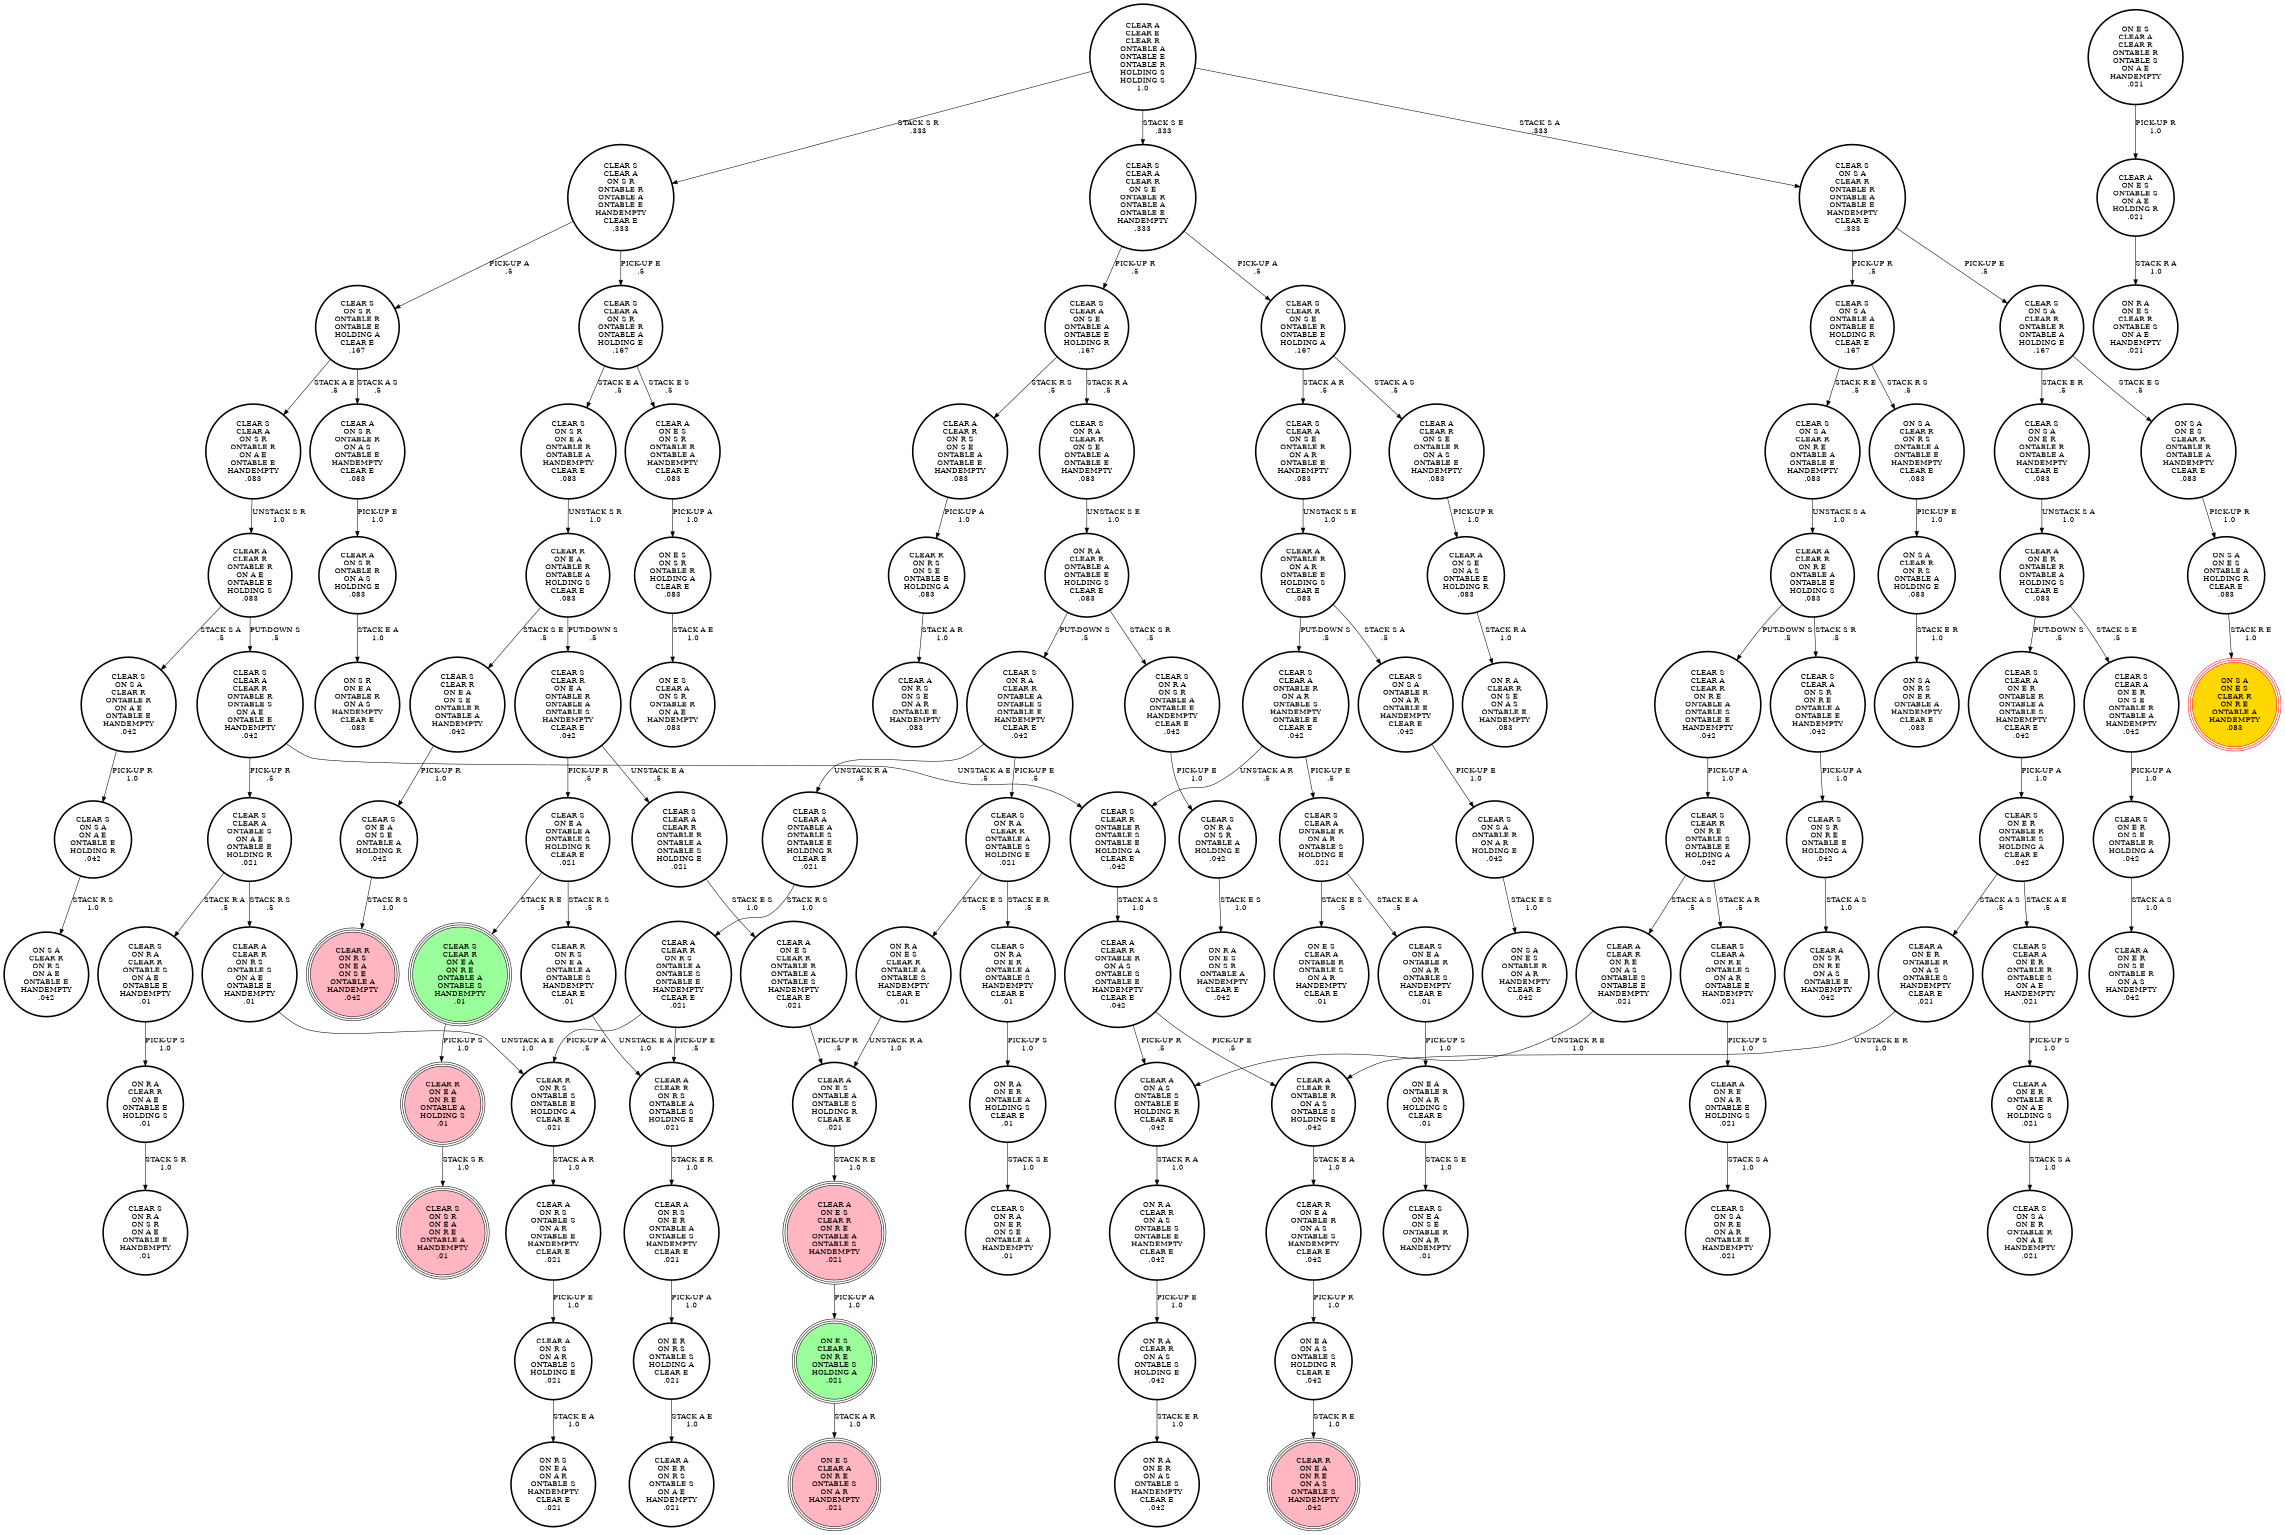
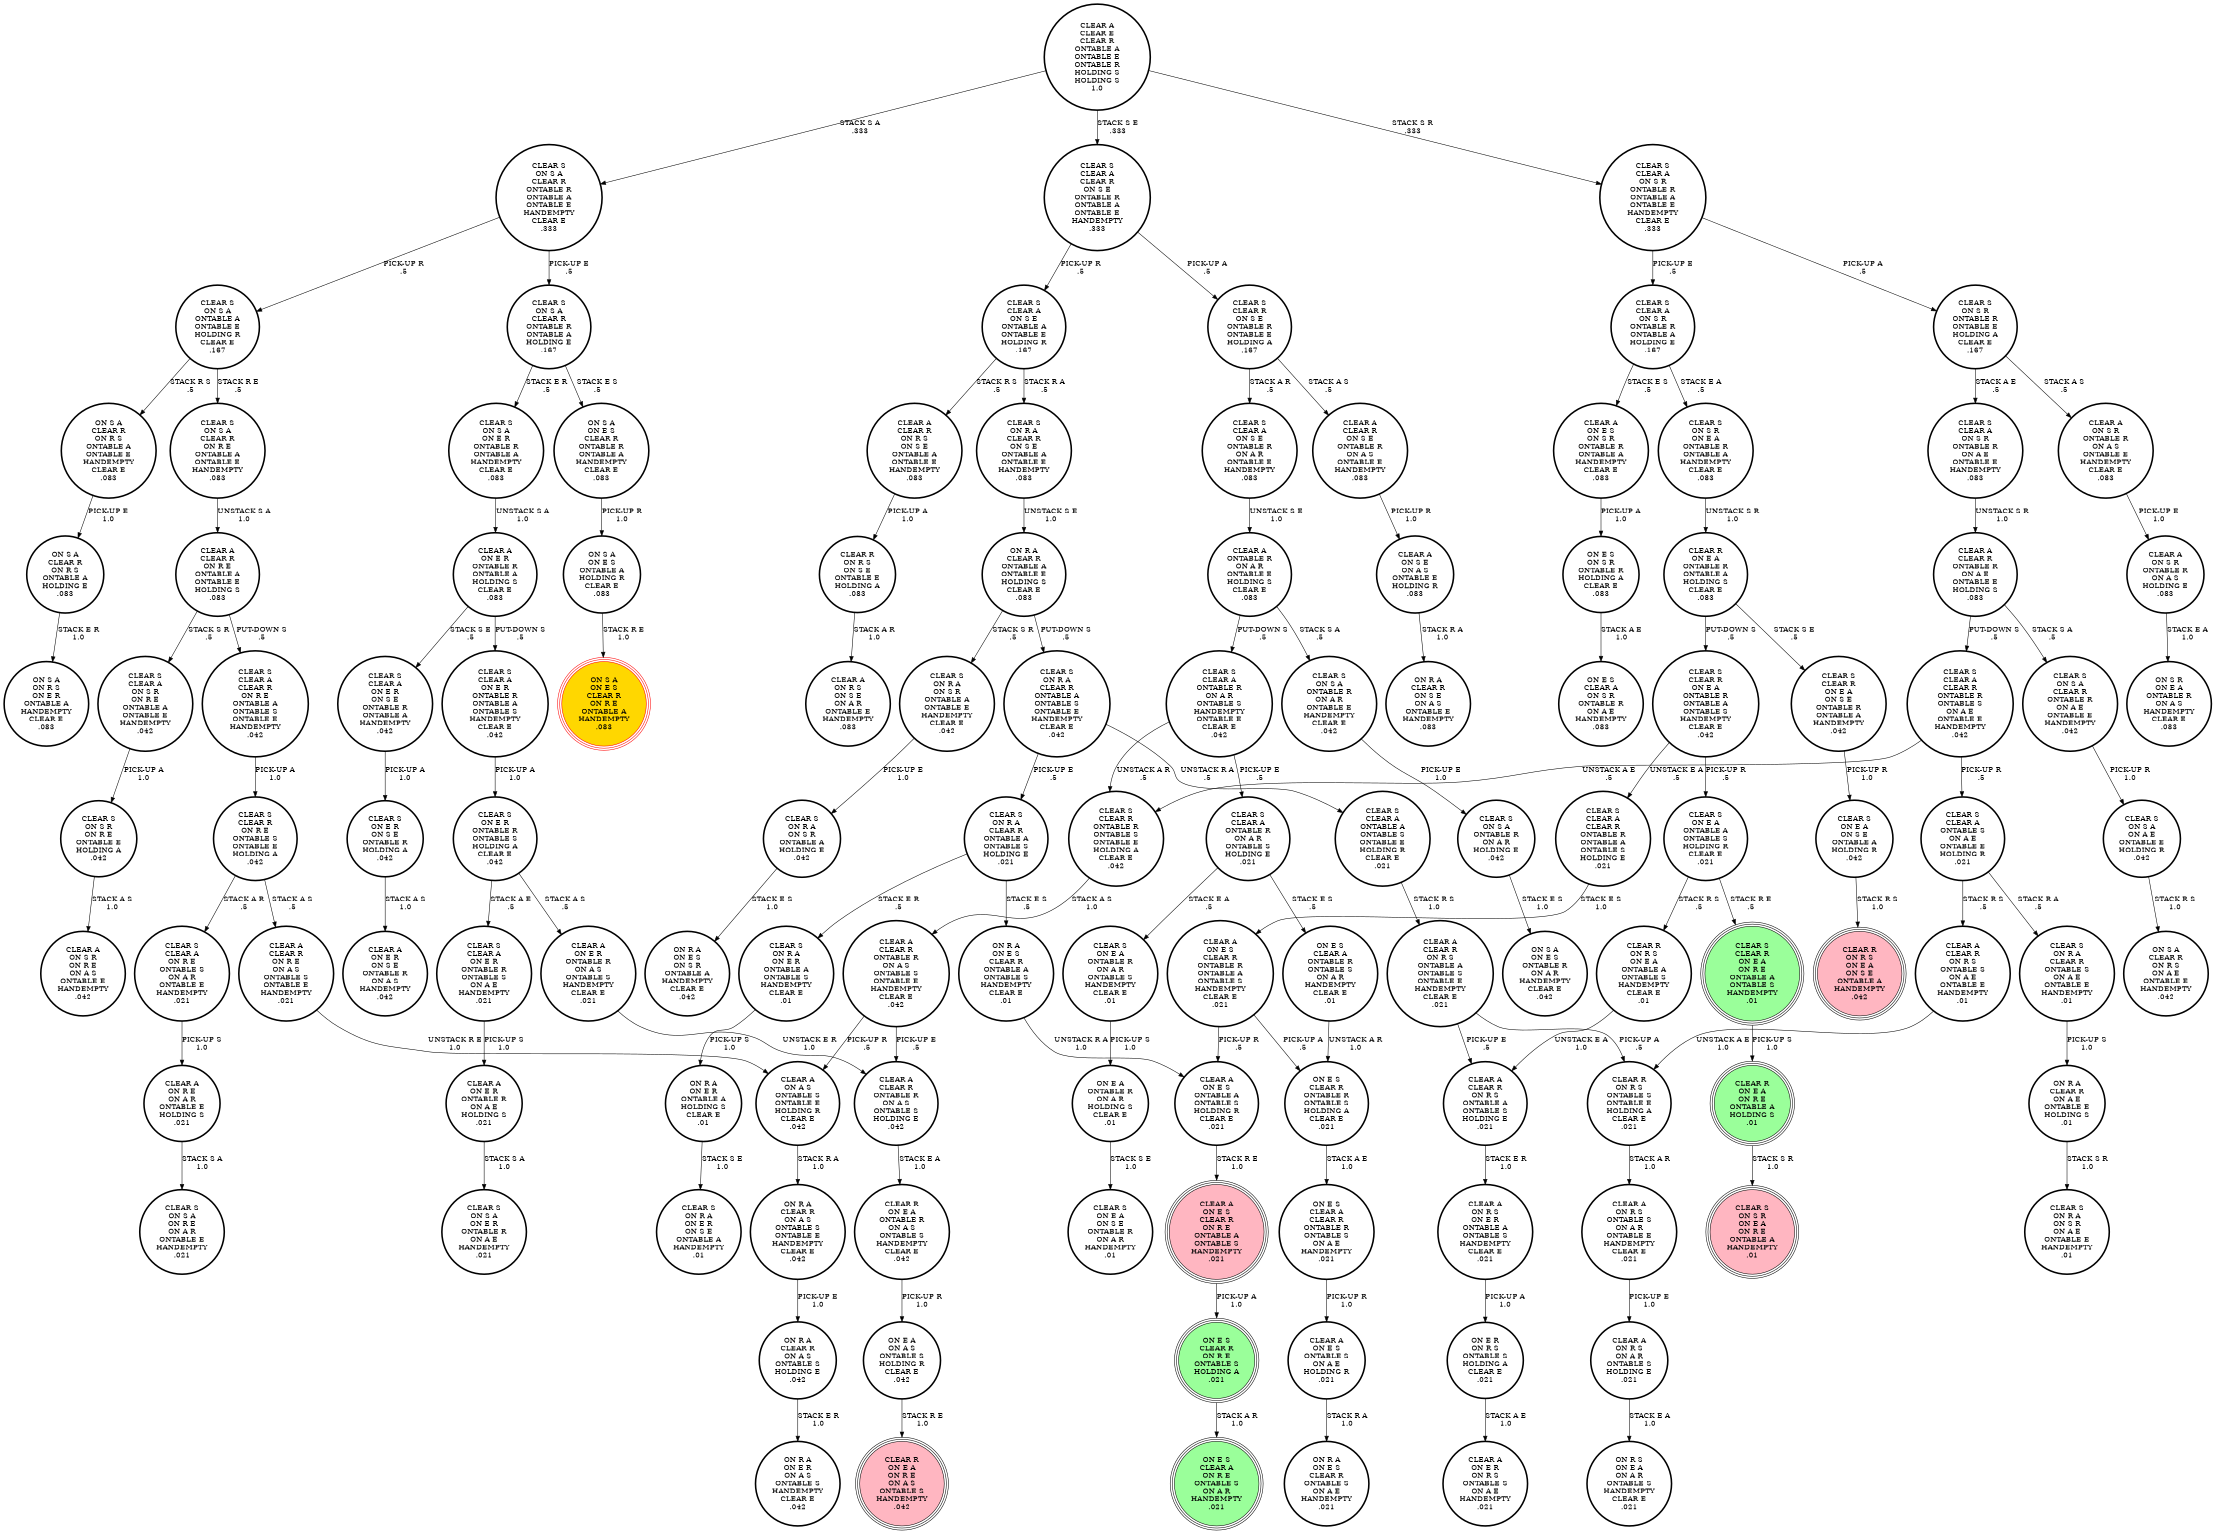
node "ON E S CLEAR R ONTABLE R ONTABLE S HOLDING A CLEAR E .021": added
node "CLEAR R ON E A ON R E ONTABLE A HOLDING S .01": fillcolor lightpink -> palegreen1
node "ON E S CLEAR A ON R E ONTABLE S ON A R HANDEMPTY .021": fillcolor lightpink -> palegreen1
